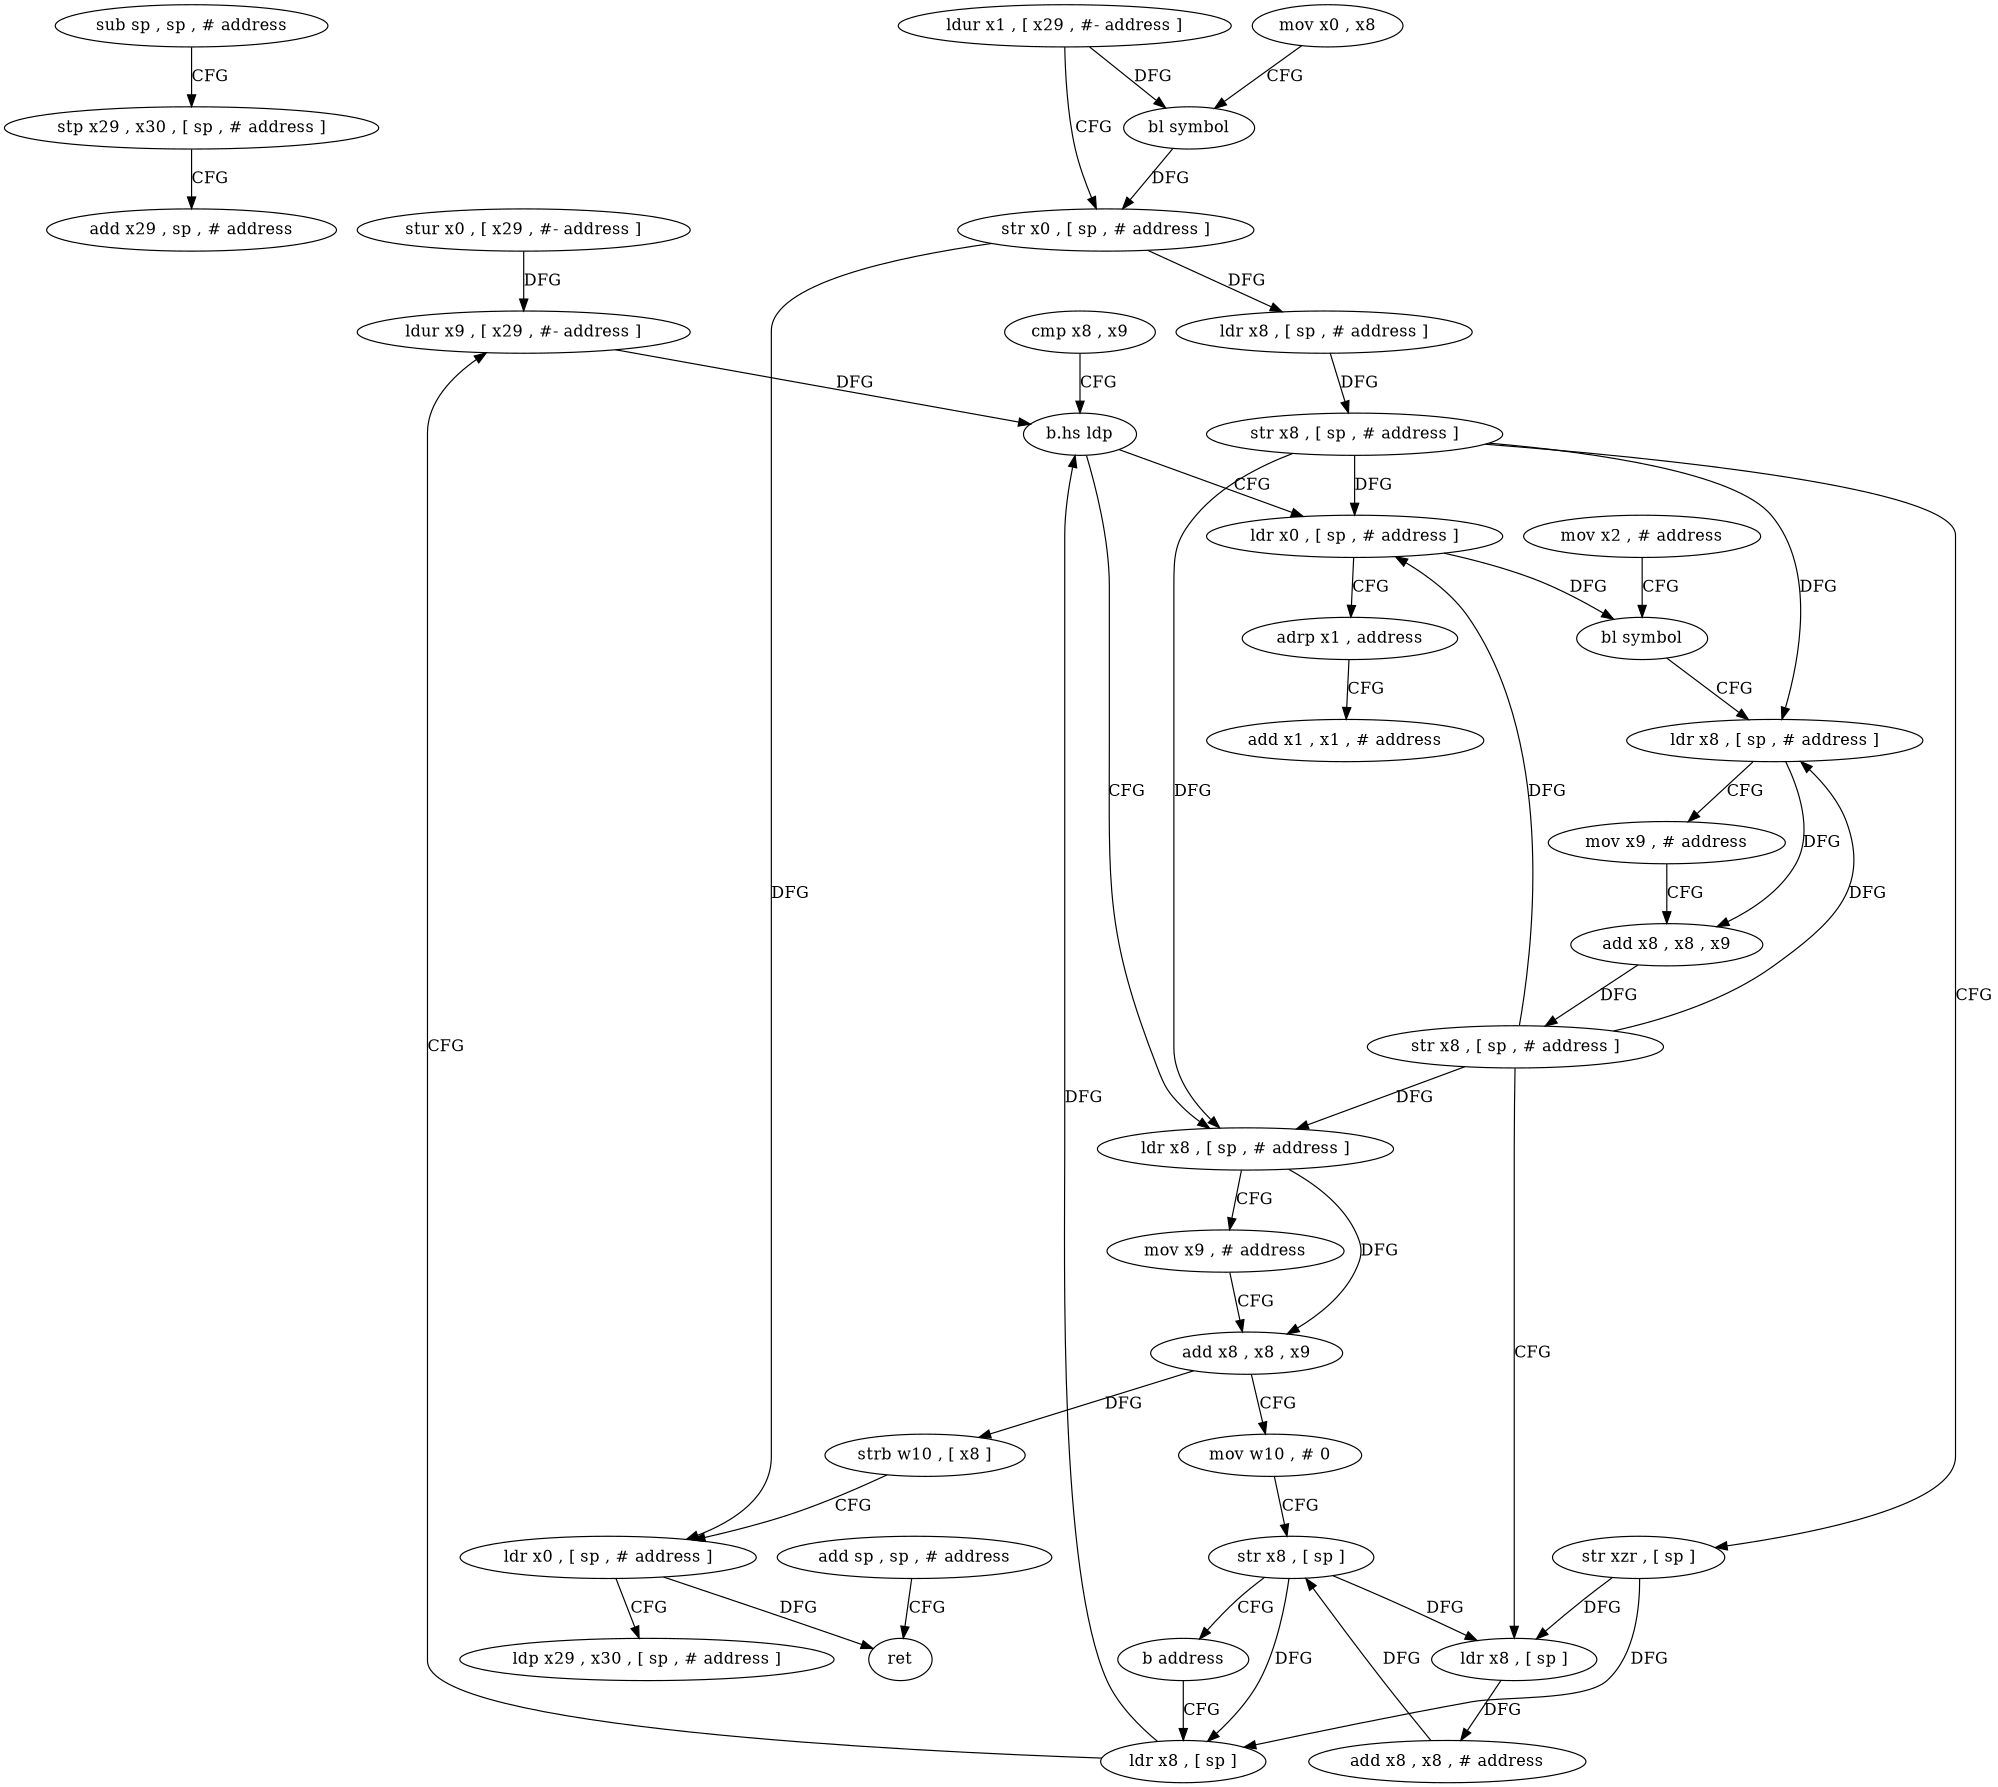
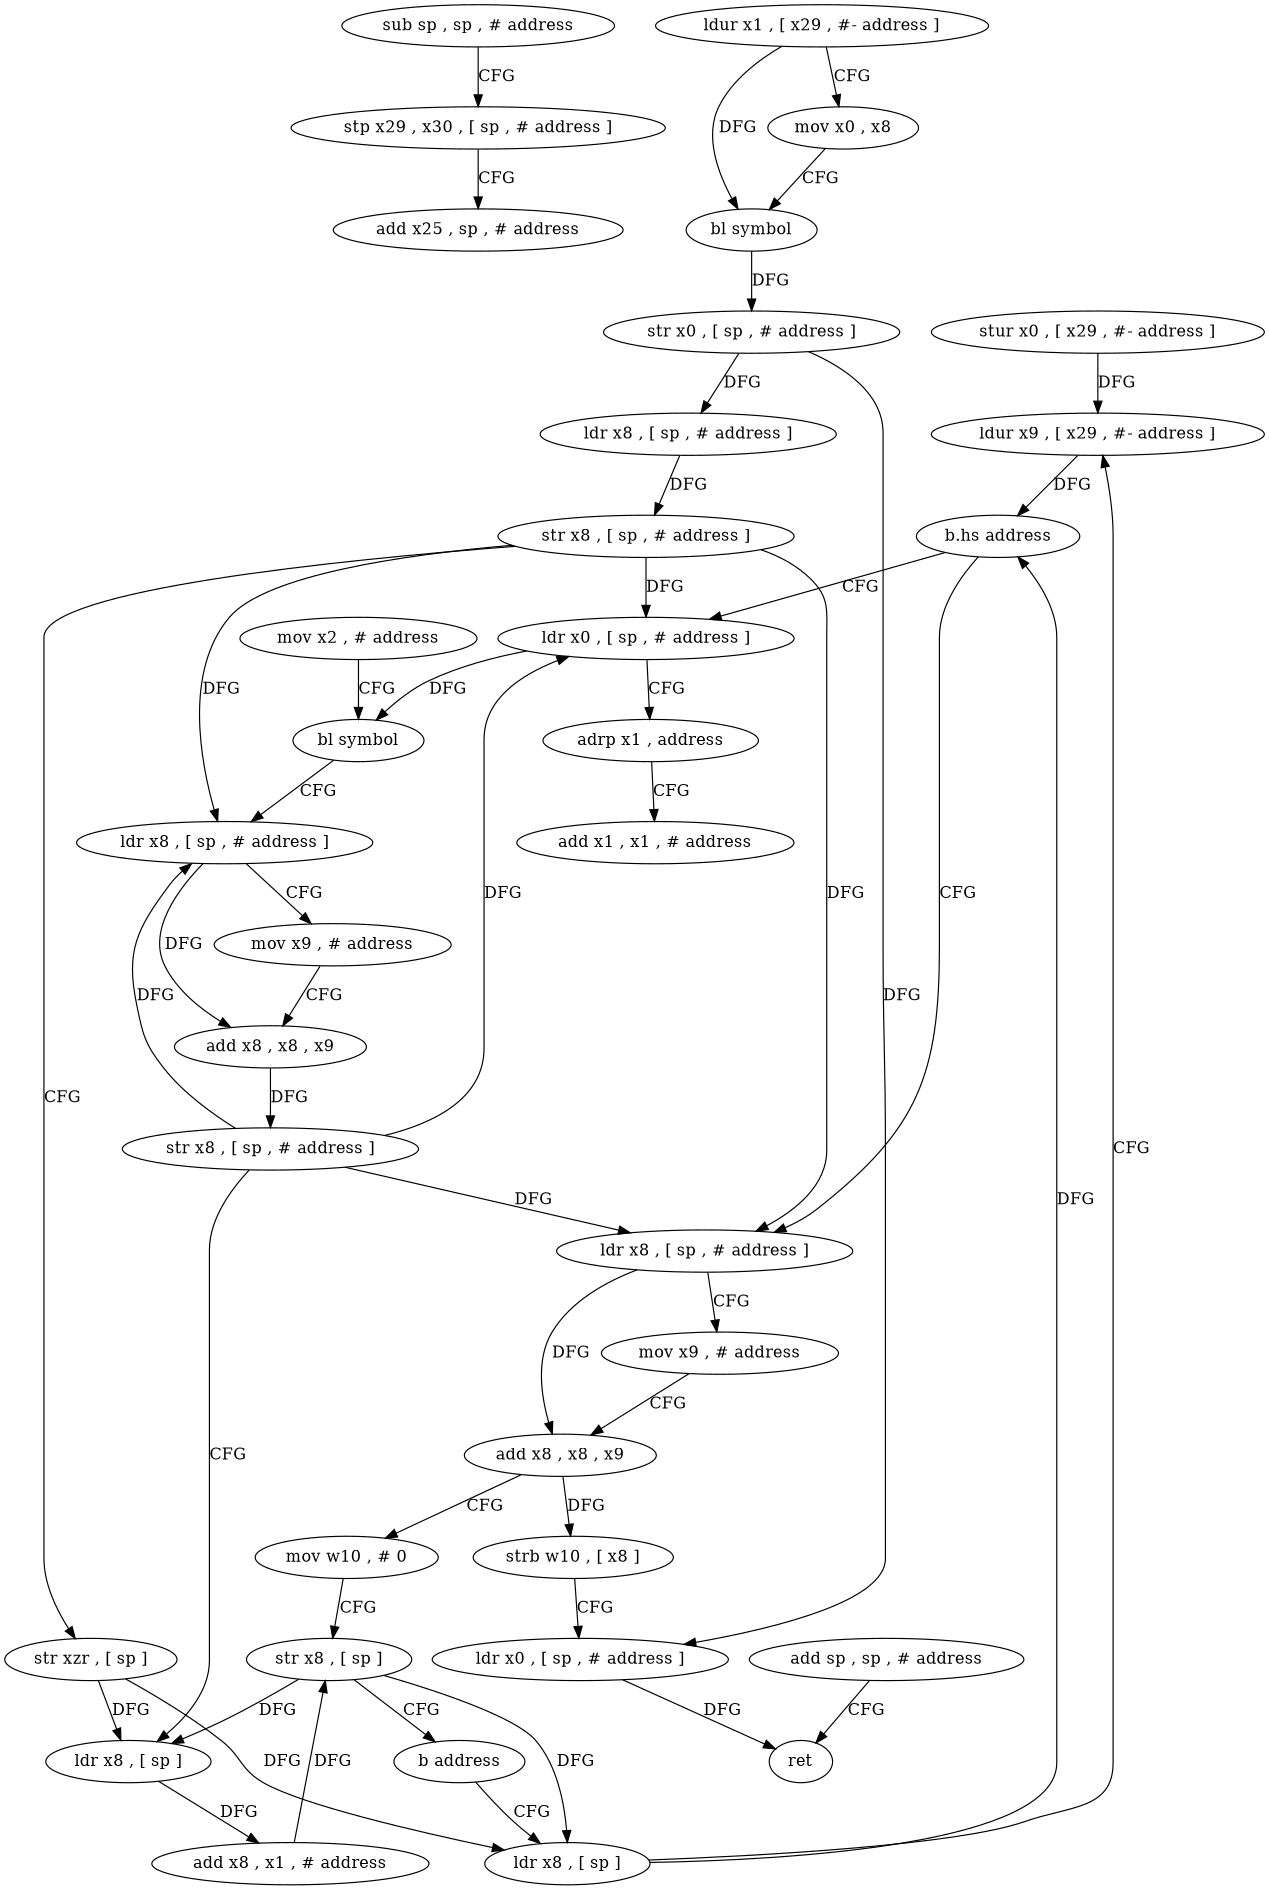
edge "ldur x1 , [ x29 , #- address ]" -> "str x0 , [ sp , # address ]": now "ldur x1 , [ x29 , #- address ]" -> "mov x0 , x8"
node "add x29 , sp , # address": label "add x29 , sp , # address" -> "add x25 , sp , # address"
node "cmp x8 , x9": removed
node "b.hs ldp": label "b.hs ldp" -> "b.hs address"
node "ldp x29 , x30 , [ sp , # address ]": removed
node "add x8 , x8 , # address": label "add x8 , x8 , # address" -> "add x8 , x1 , # address"
